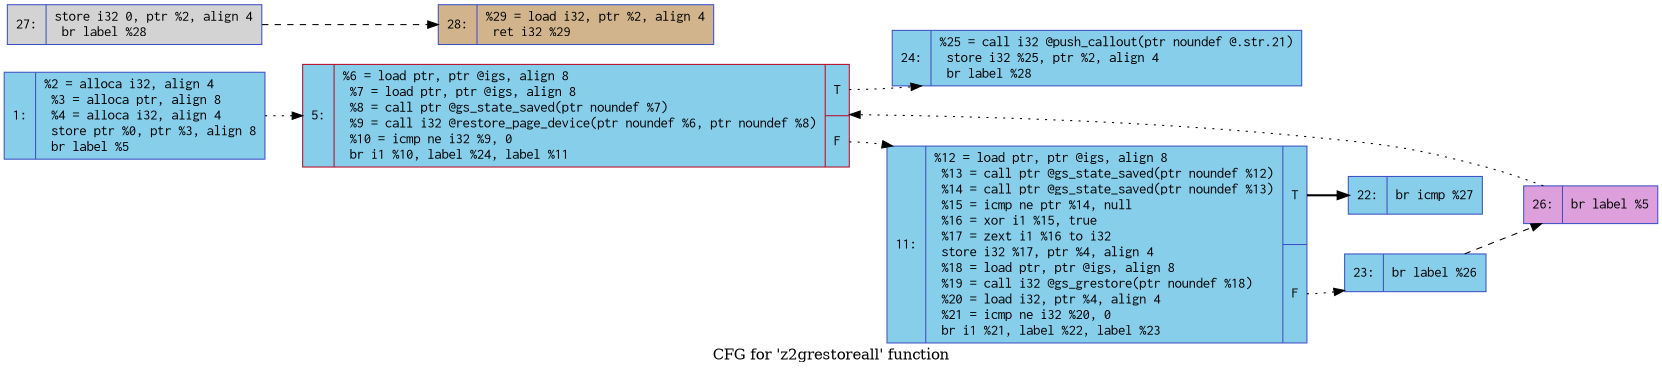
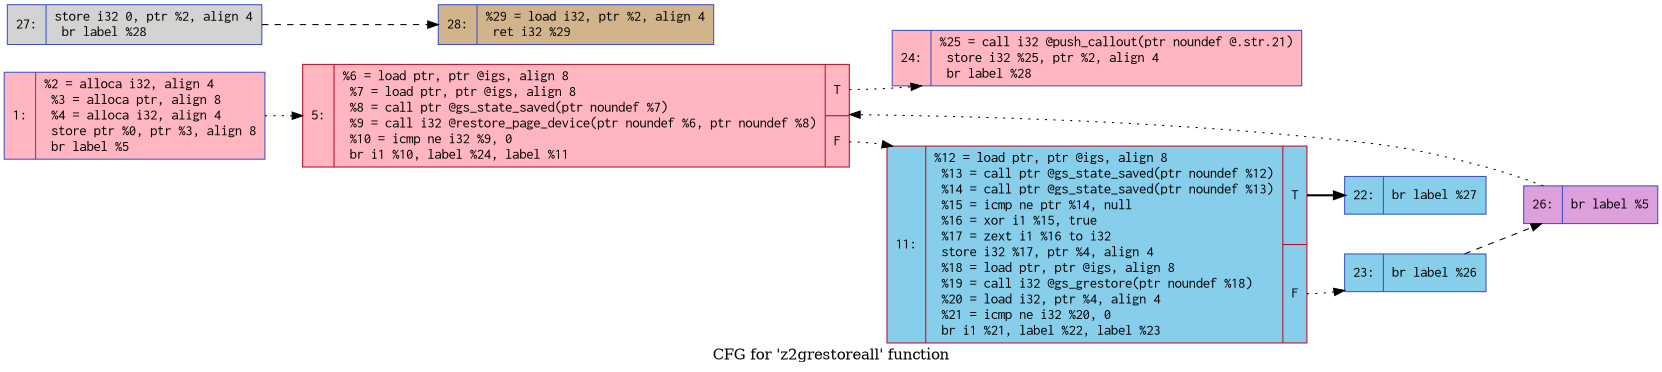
node "24:": fillcolor skyblue -> lightpink
node "1:": fillcolor skyblue -> lightpink
node "5:": fillcolor skyblue -> lightpink
node "22:": text "br icmp %27" -> "br label %27"
node "11:": color #3d50c3ff -> #b70d28ff
